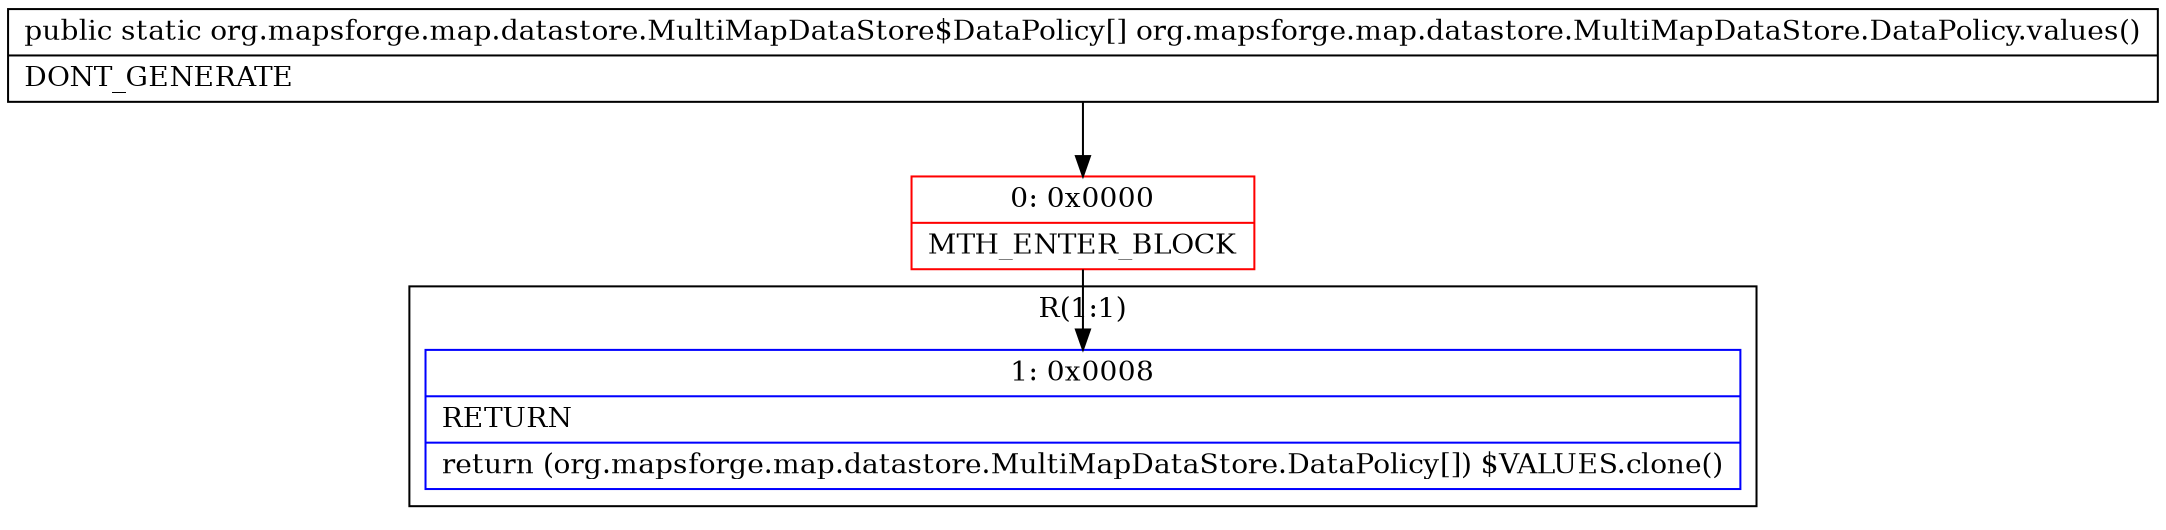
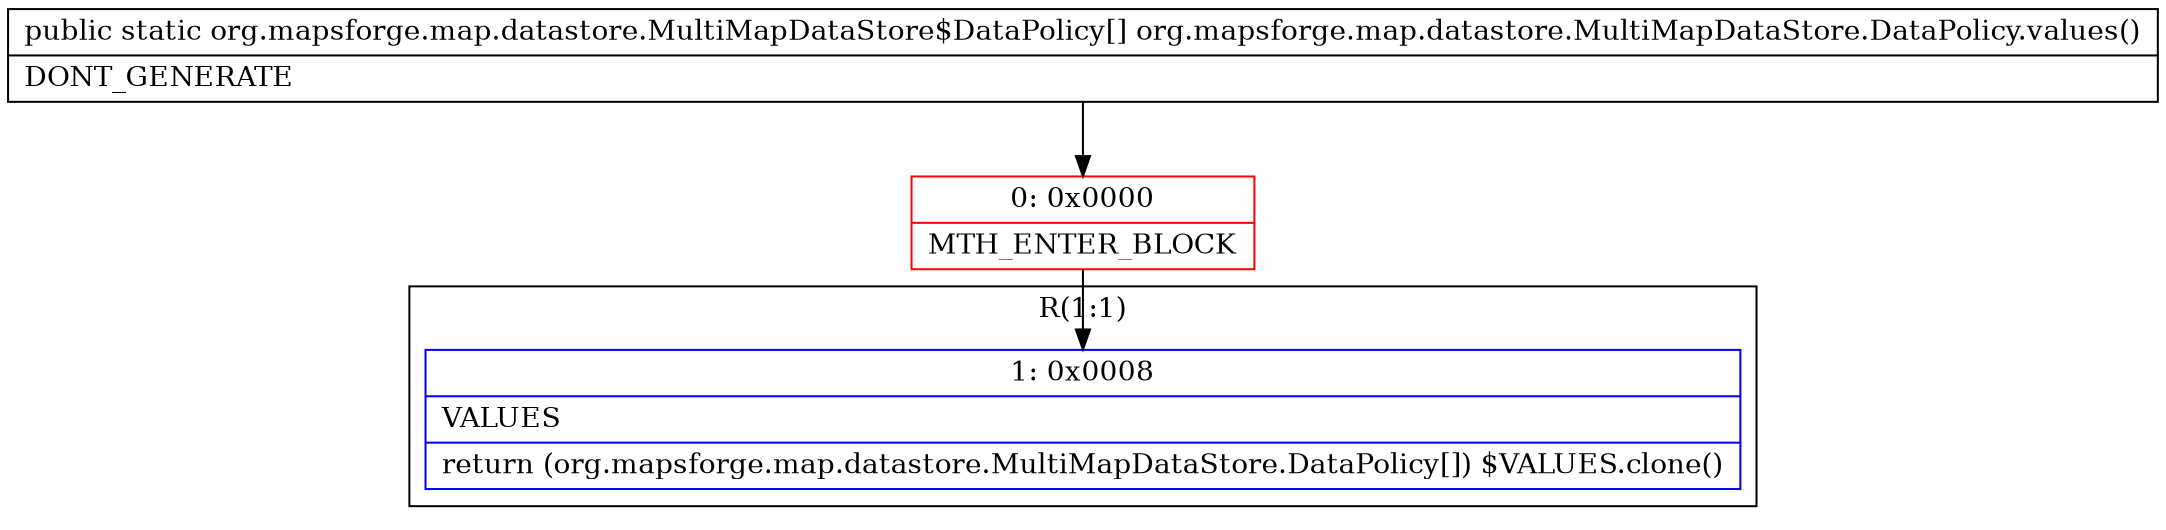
node "1: 0x0008": text "RETURN" -> "VALUES"
